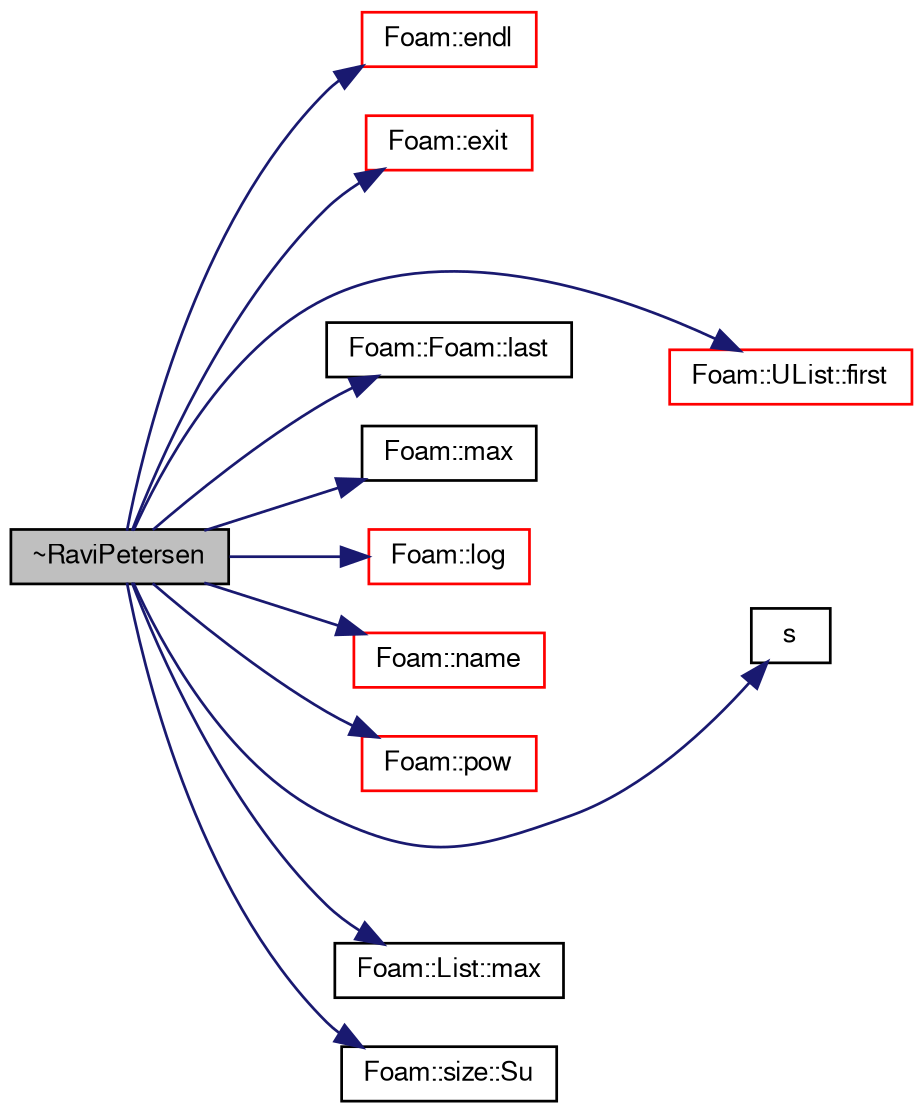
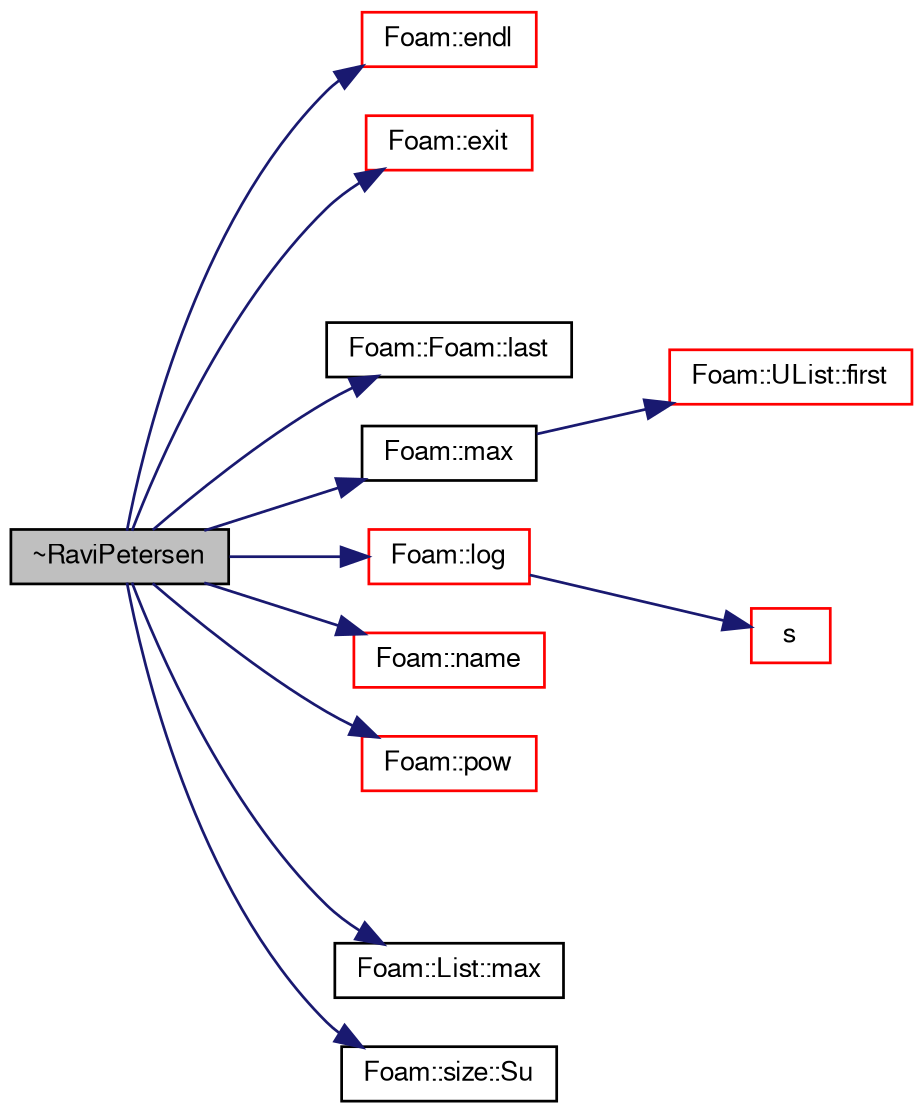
edge "~RaviPetersen" -> "Foam::UList::first": now "Foam::max" -> "Foam::UList::first"
node "s": color black -> red
edge "~RaviPetersen" -> "s": now "Foam::log" -> "s"
